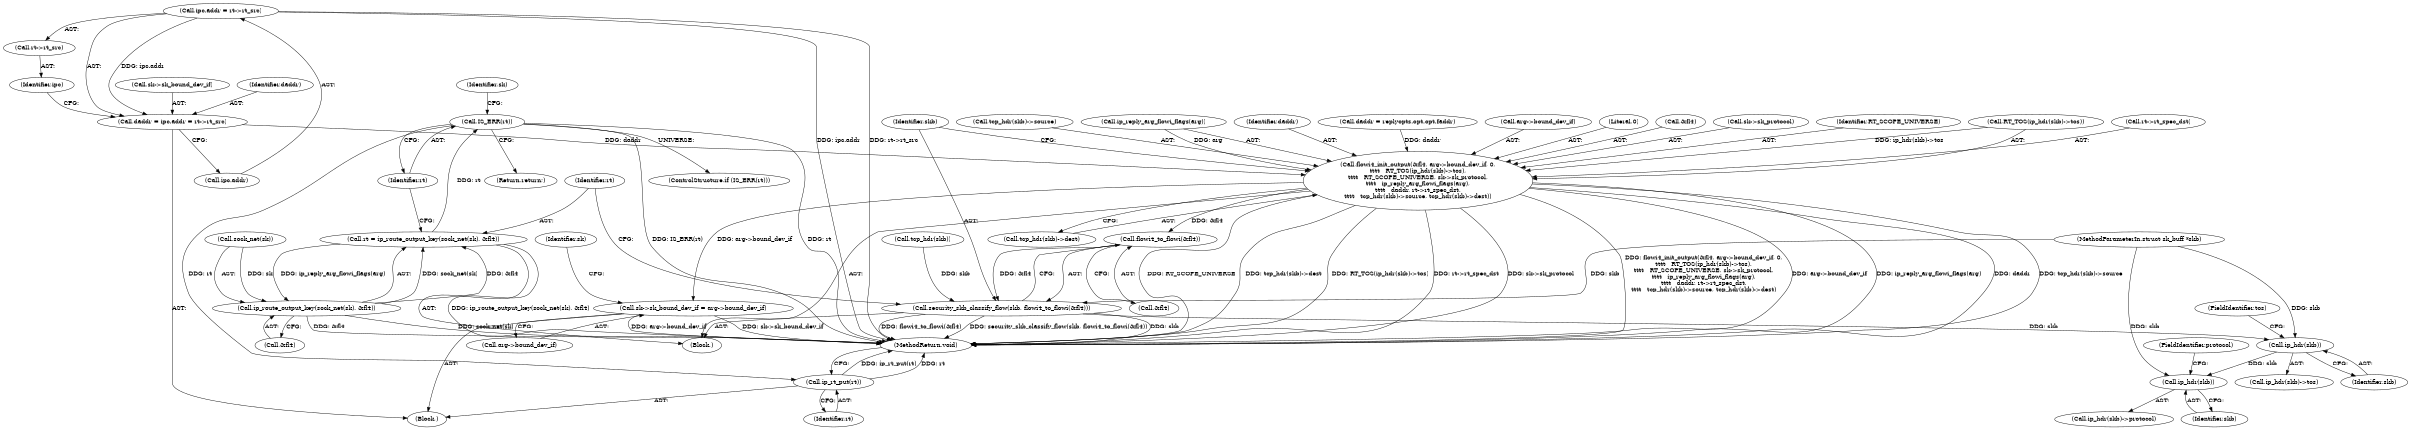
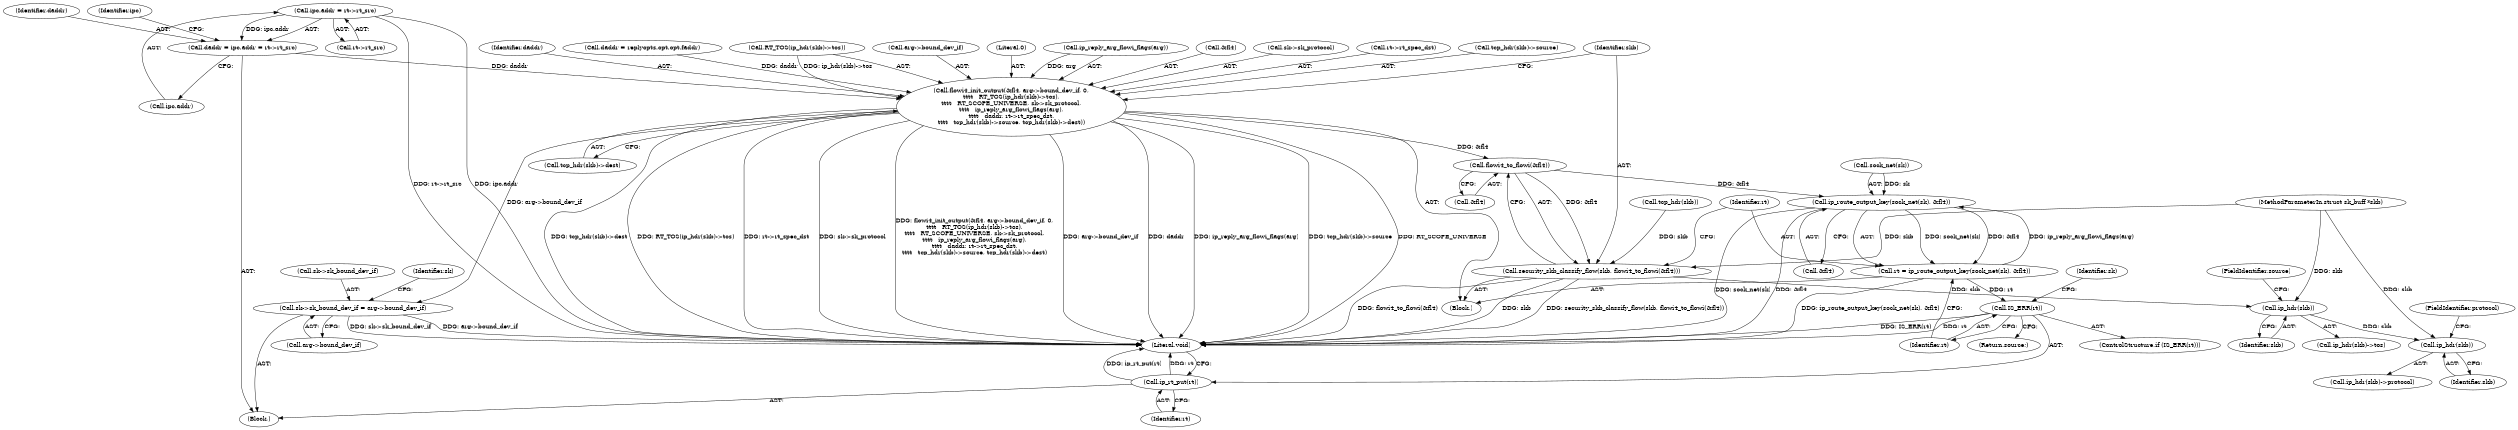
edge "(Call,rt->rt_src)" -> "(Identifier,ipc)": now "(Call,rt->rt_src)" -> "(Call,ipc.addr = rt->rt_src)"
edge "(Call,sk->sk_bound_dev_if)" -> "(Call,daddr = ipc.addr = rt->rt_src)": now "(Call,sk->sk_bound_dev_if)" -> "(Call,sk->sk_bound_dev_if = arg->bound_dev_if)"
node "(Identifier,RT_SCOPE_UNIVERSE)": removed
edge "(Call,IS_ERR(rt))" -> "(ControlStructure,if (IS_ERR(rt)))": label "UNIVERSE: " -> "AST: "
node "(Return,return;)": label "(Return,return;)" -> "(Return,source;)"
edge "(Call,flowi4_to_flowi(&fl4))" -> "(Call,ip_route_output_key(sock_net(sk), &fl4))": added, label "DDG: &fl4"
edge "(Call,IS_ERR(rt))" -> "(Call,ip_rt_put(rt))": label "DDG: rt" -> "AST: "
node "(FieldIdentifier,tos)": label "(FieldIdentifier,tos)" -> "(FieldIdentifier,source)"
node "(MethodReturn,void)": label "(MethodReturn,void)" -> "(Literal,void)"
